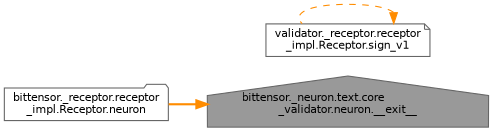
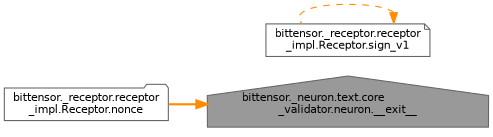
node "validator._receptor.receptor _impl.Receptor.sign_v1": label "validator._receptor.receptor _impl.Receptor.sign_v1" -> "bittensor._receptor.receptor _impl.Receptor.sign_v1"
node "bittensor._receptor.receptor _impl.Receptor.neuron": label "bittensor._receptor.receptor _impl.Receptor.neuron" -> "bittensor._receptor.receptor _impl.Receptor.nonce"
